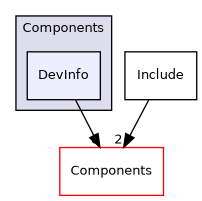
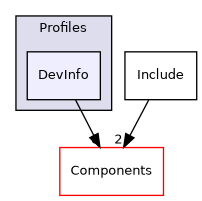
cluster "Components": label "Components" -> "Profiles"
